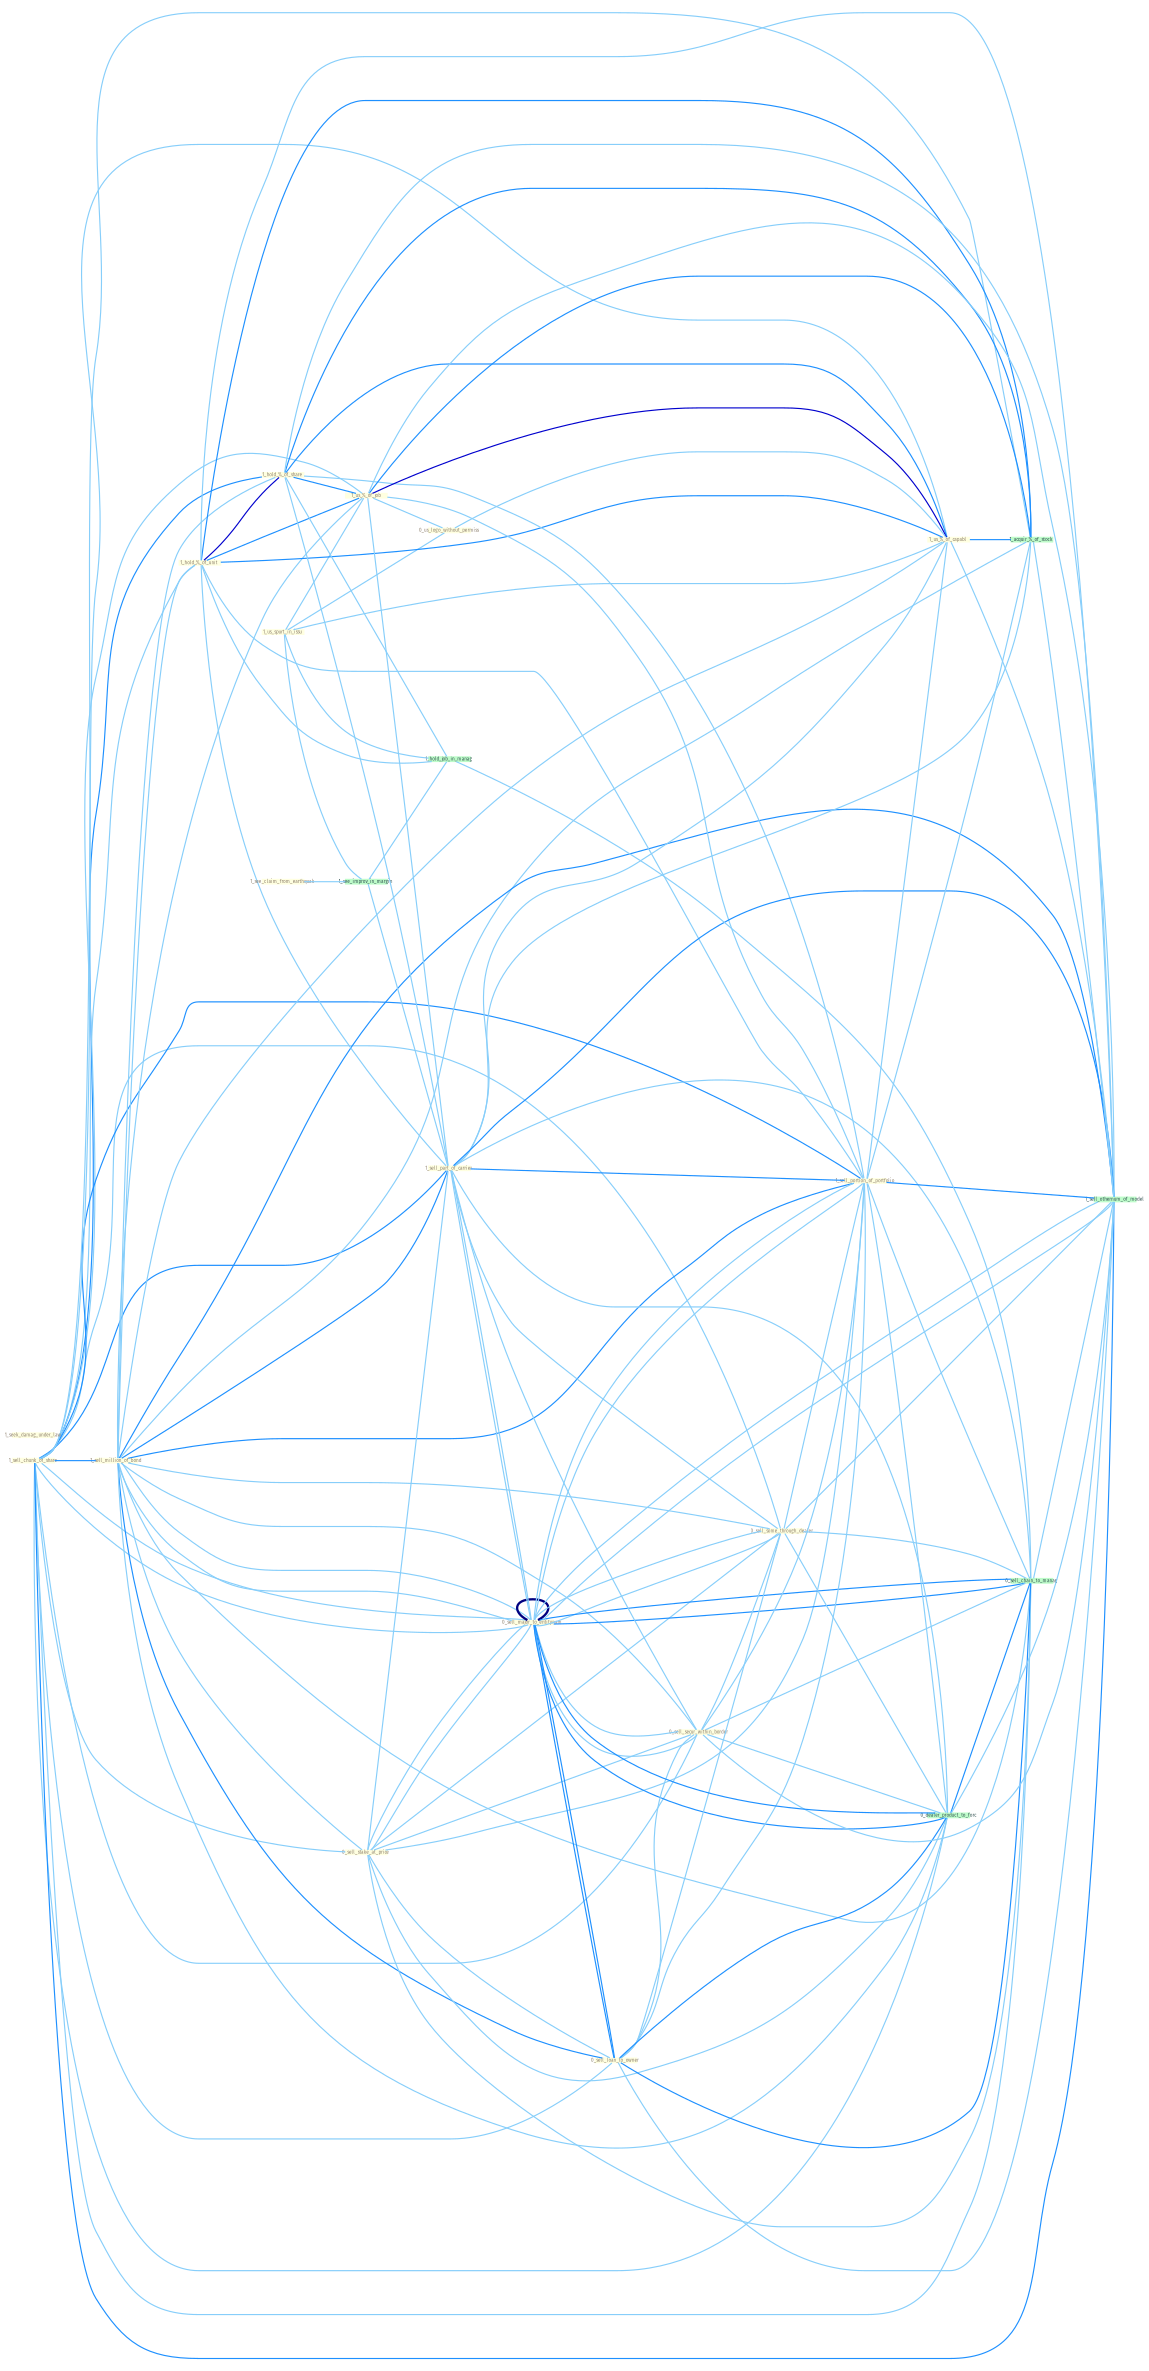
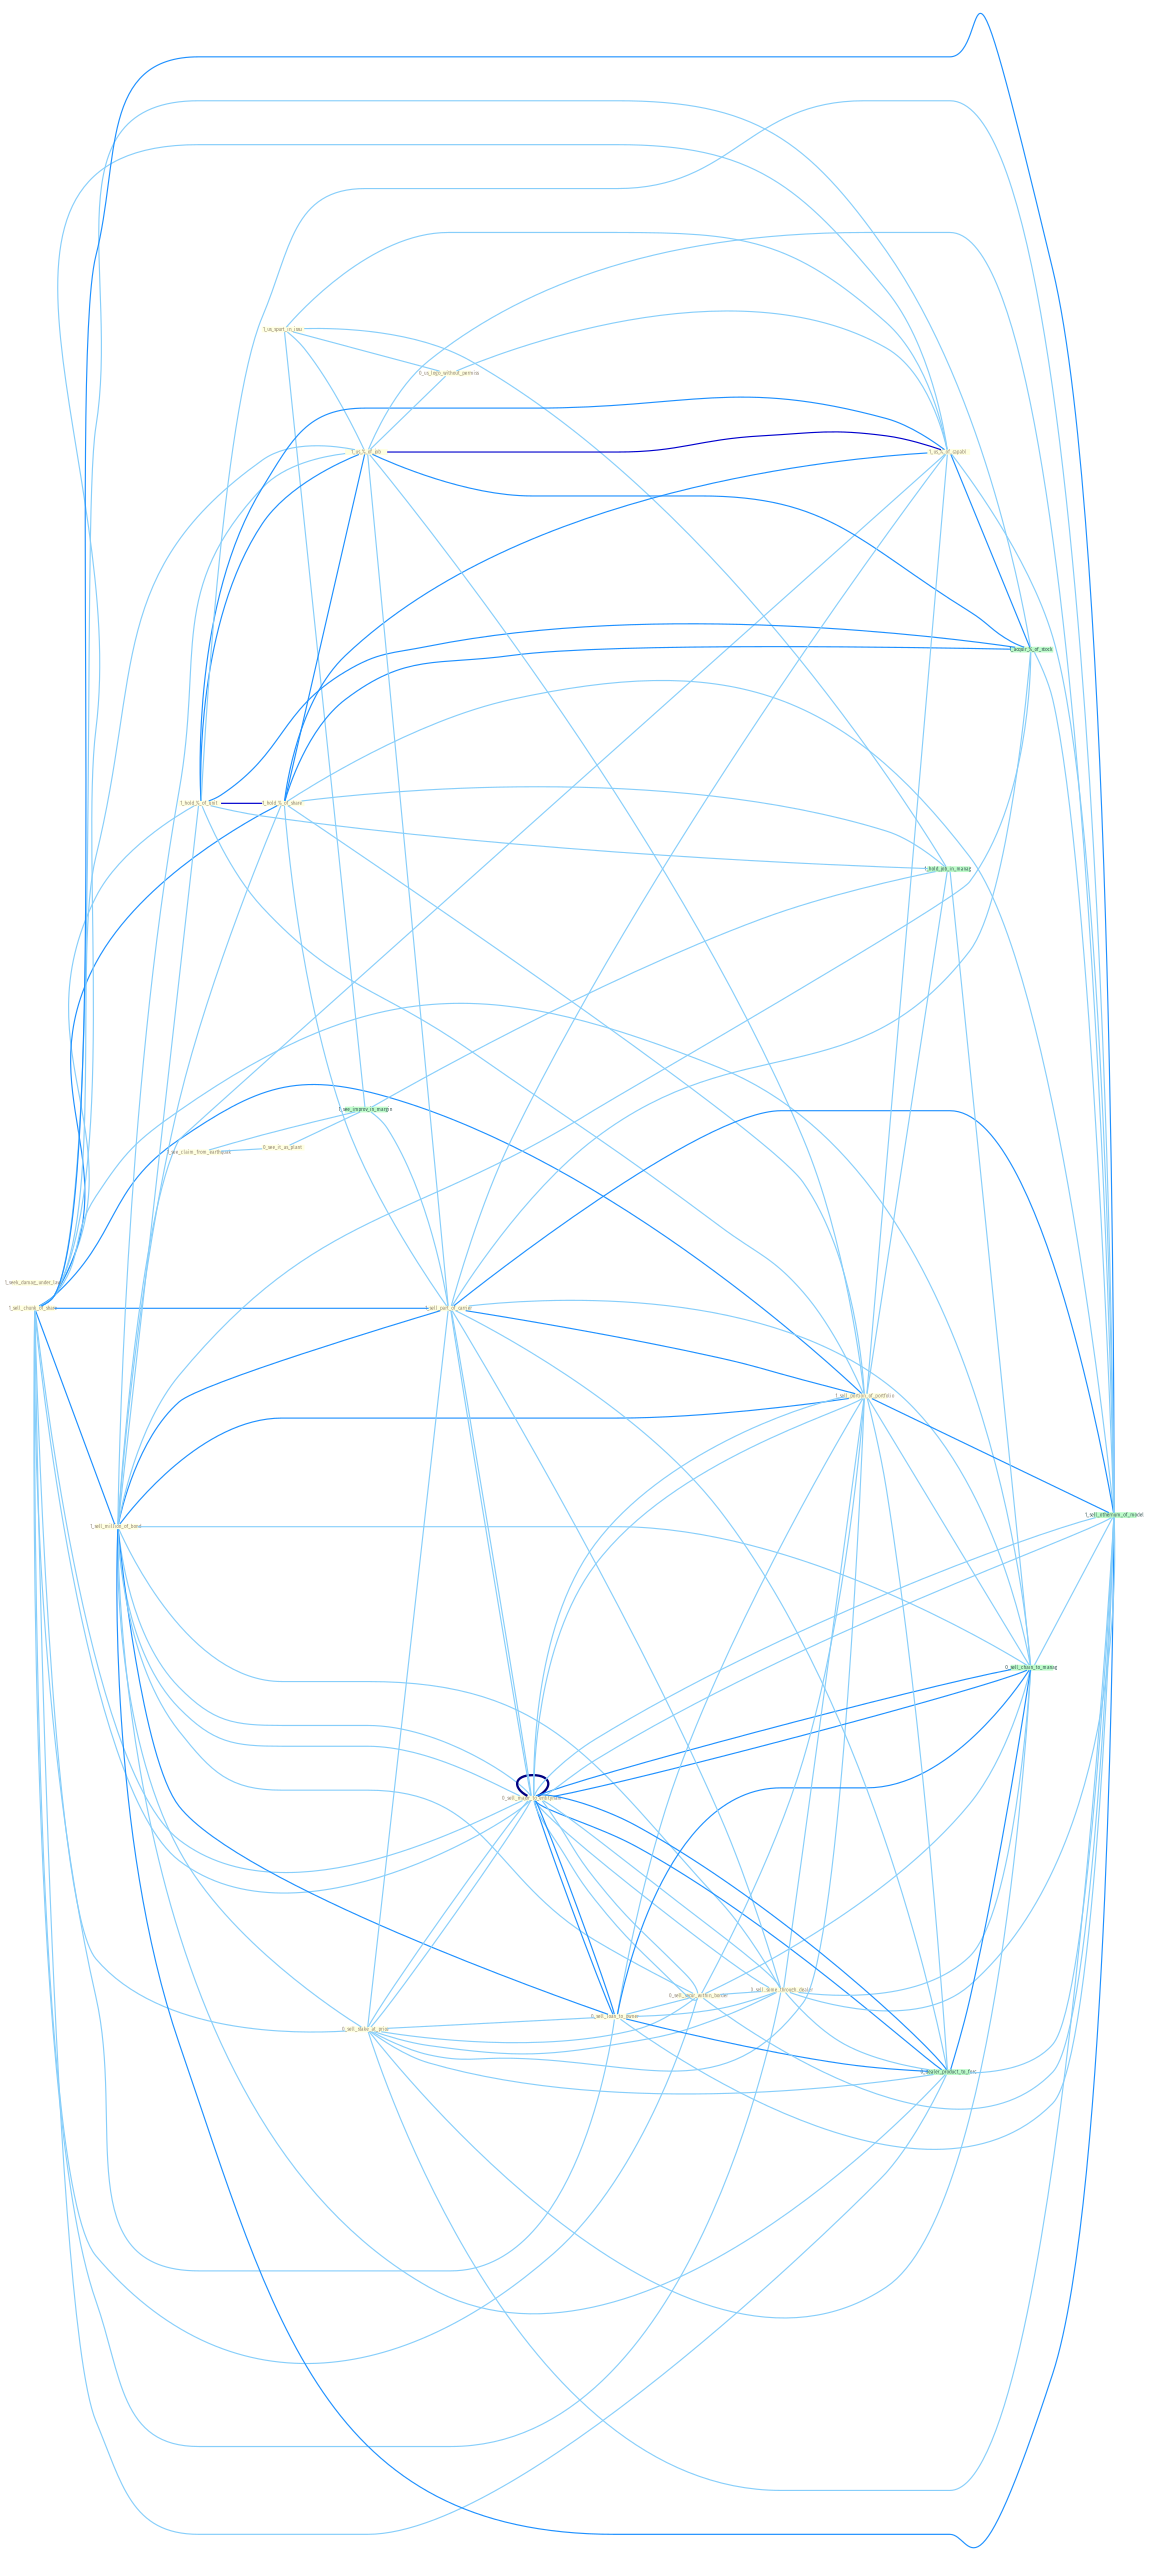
edge "1_acquir_%_of_stock" -- "1_sell_portion_of_portfolio": now "1_hold_job_in_manag" -- "1_sell_portion_of_portfolio"
edge "1_hold_%_of_unit" -- "1_sell_part_of_carrier": removed
node "0_see_it_as_plant": added
edge "1_sell_part_of_carrier" -- "0_sell_secur_within_border": removed
edge "0_sell_secur_within_border" -- "0_dealer_product_to_forc": removed
edge "1_sell_othernum_of_model" -- "0_sell_stake_at_price": added
